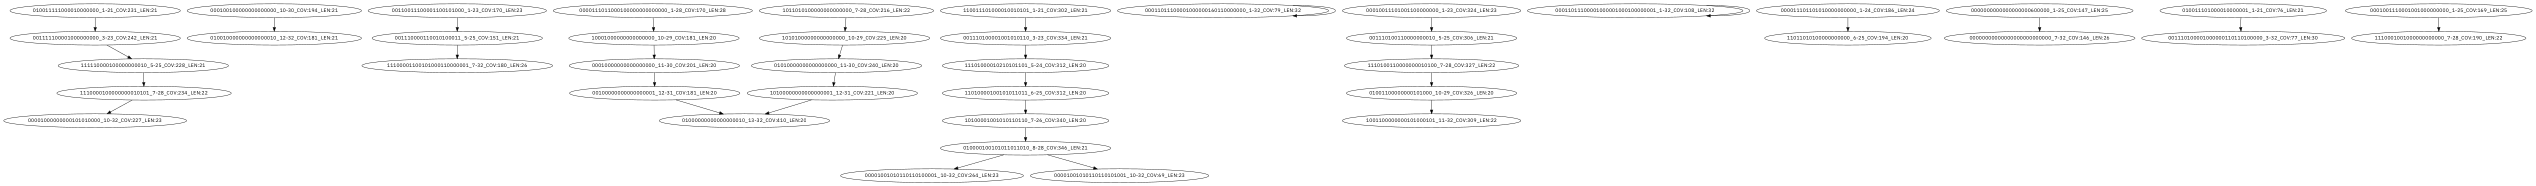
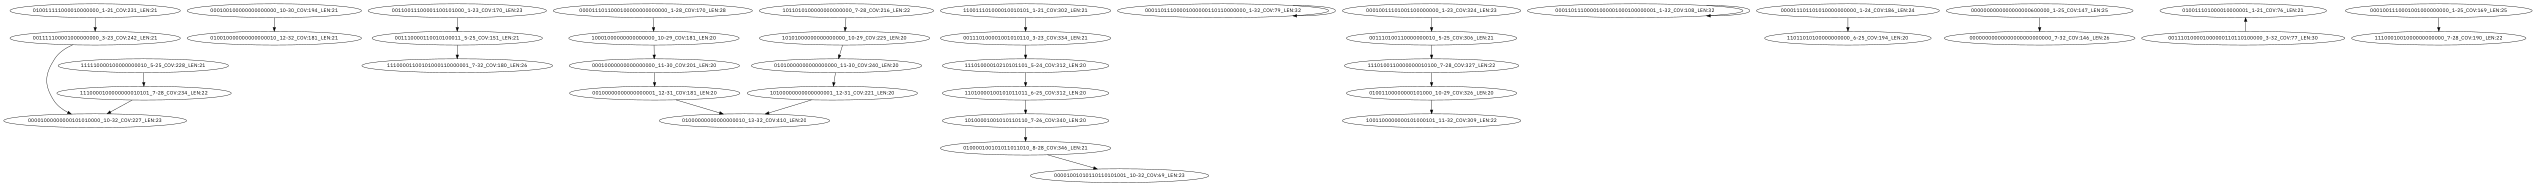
node "00011011100001000000160110000000_1-32_COV:79_LEN:32": label "00011011100001000000160110000000_1-32_COV:79_LEN:32" -> "00011011100001000000110110000000_1-32_COV:79_LEN:32"
edge "010011101000010000001_1-21_COV:76_LEN:21" -> "001110100001000000110110100000_3-32_COV:77_LEN:30": reversed
edge "001111100001000000000_3-23_COV:242_LEN:21" -> "111110000100000000010_5-25_COV:228_LEN:21": now "001111100001000000000_3-23_COV:242_LEN:21" -> "00001000000000101010000_10-32_COV:227_LEN:23"
node "00001001010110110100001_10-32_COV:264_LEN:23": removed
